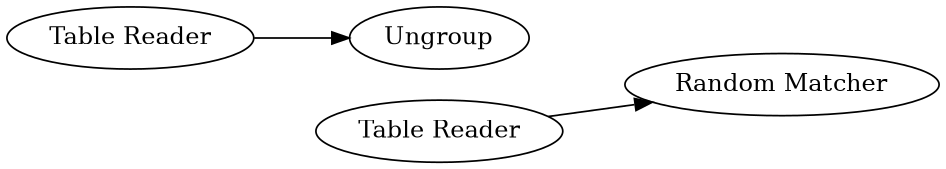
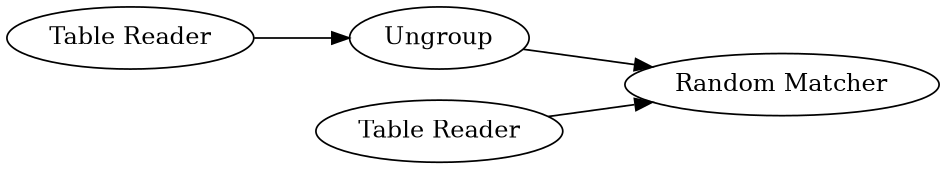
edge "Ungroup" -> "Random Matcher": added
